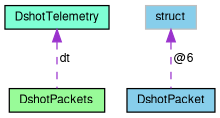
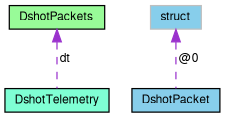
edge "DshotPacket" -> "struct": label " @6" -> " @0"
edge "DshotPackets" -> "DshotTelemetry": reversed
